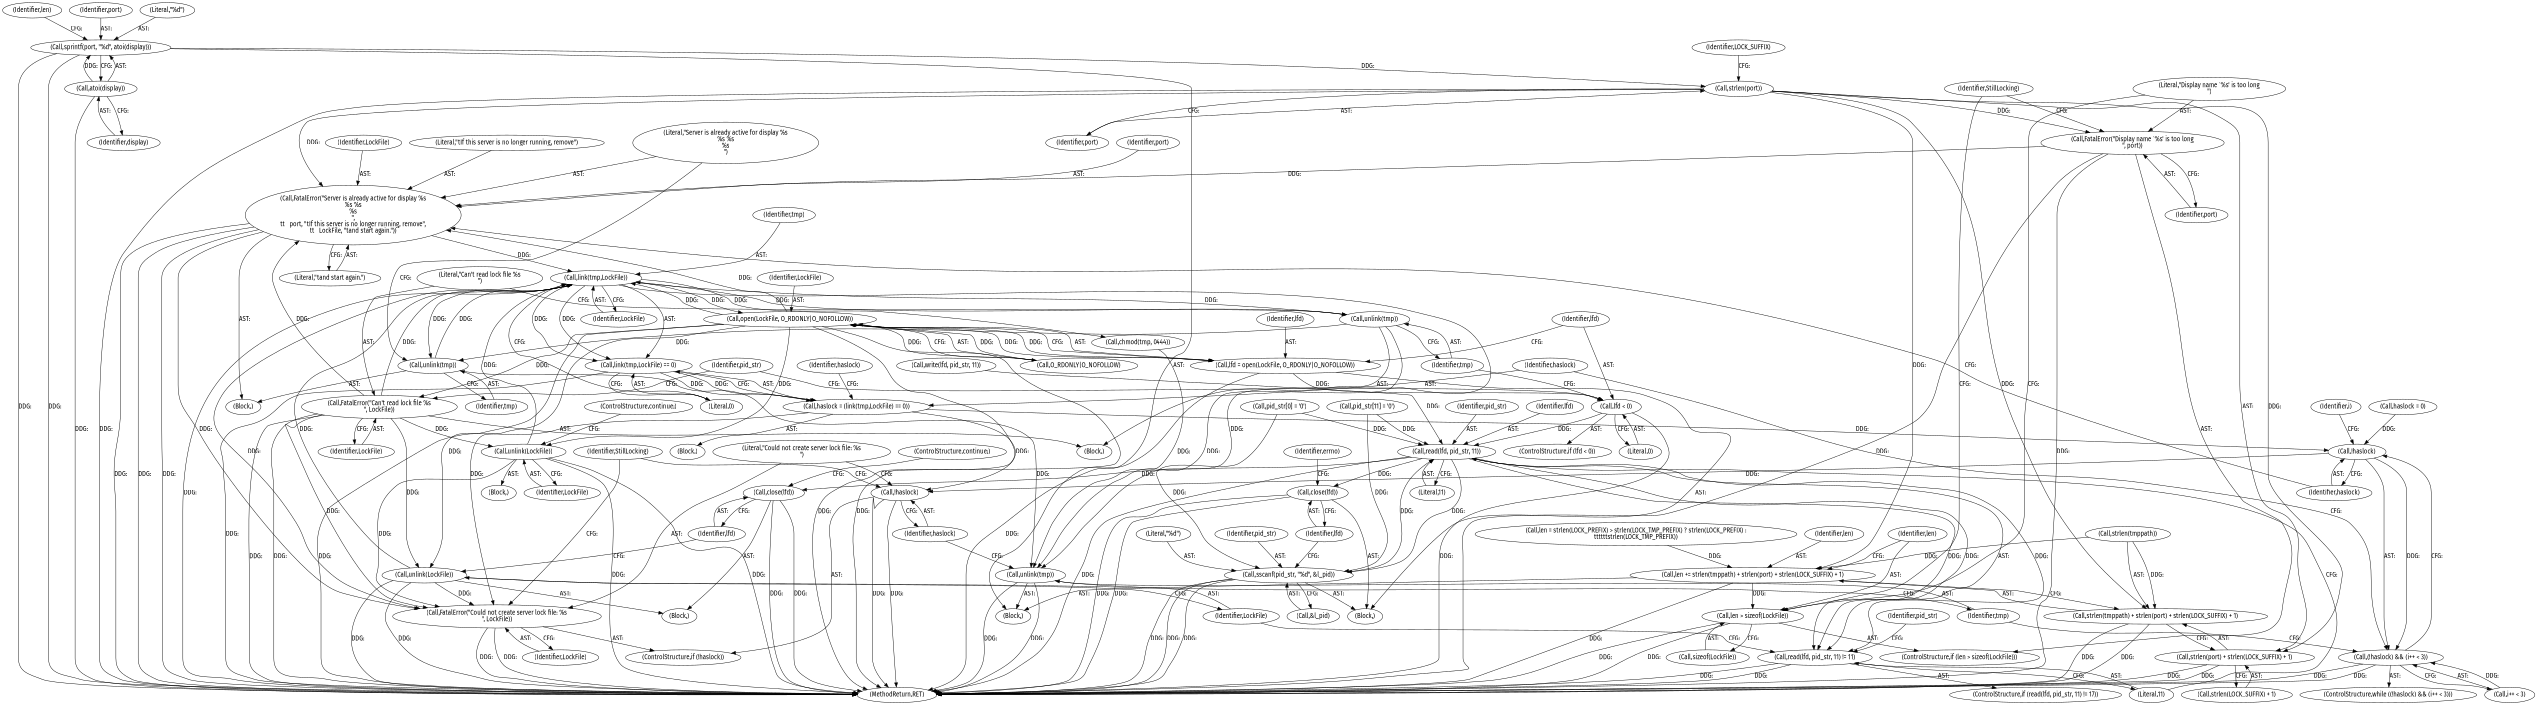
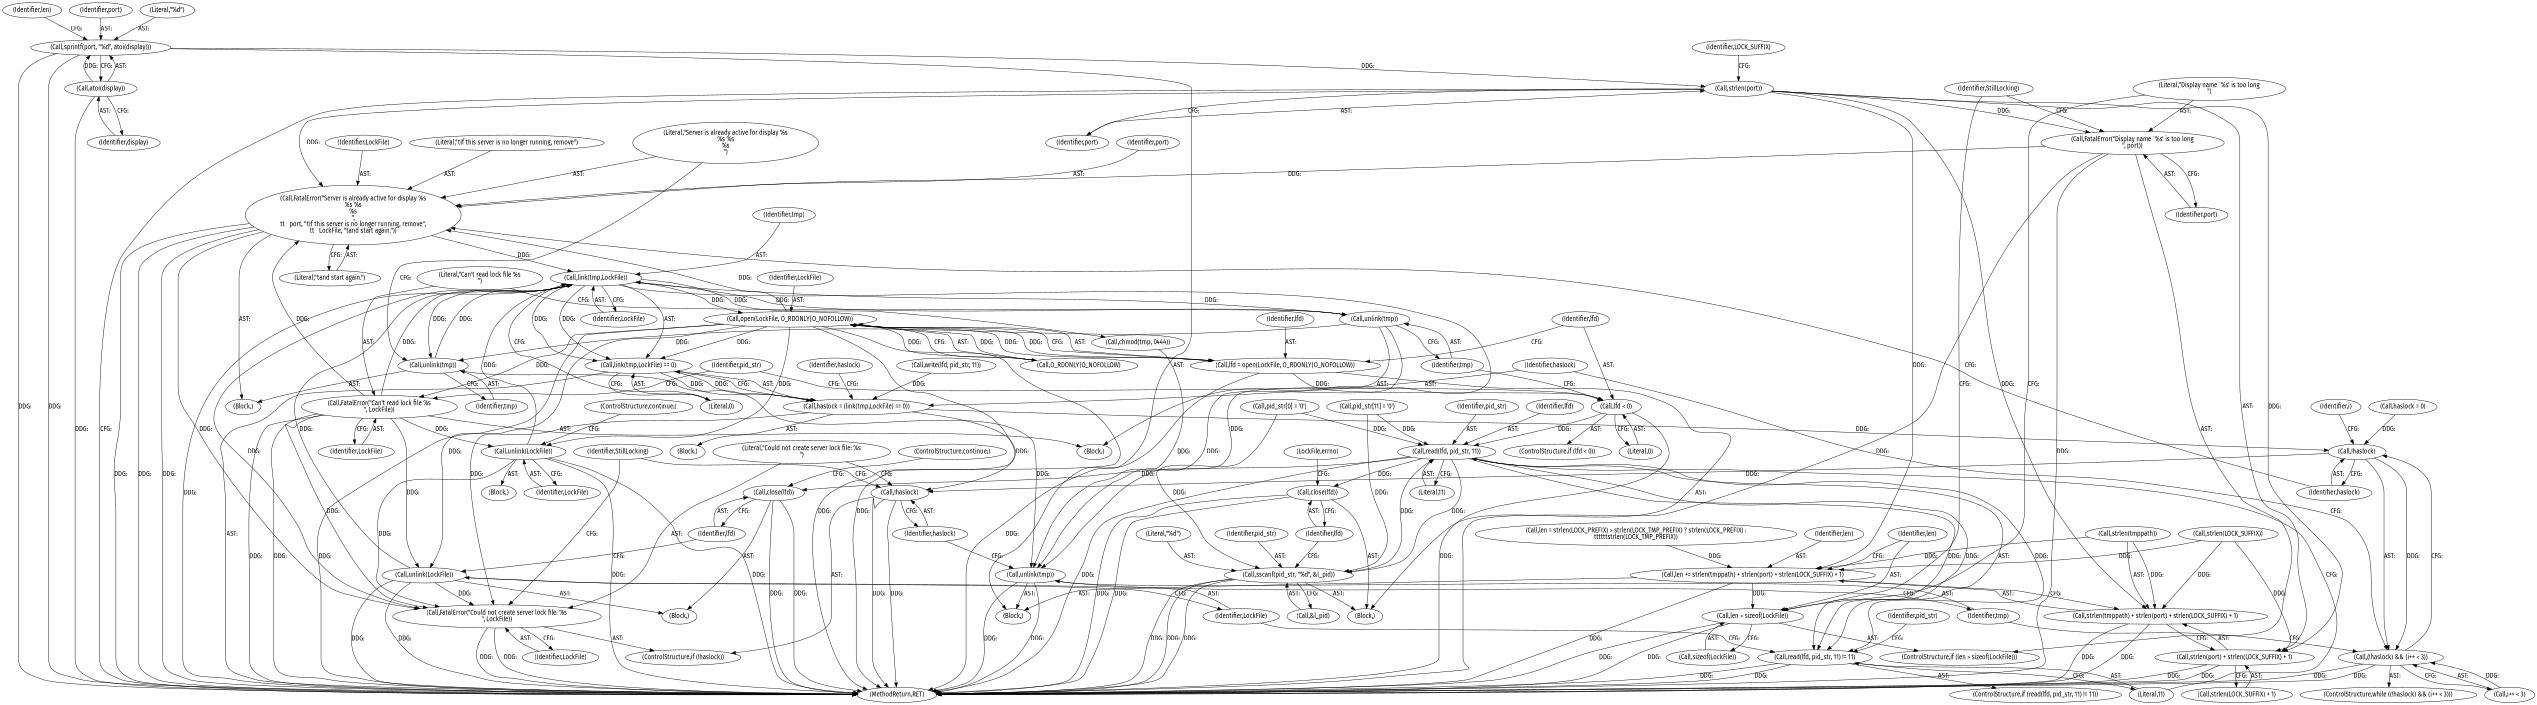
edge "(Call,open(LockFile, O_RDONLY|O_NOFOLLOW))" -> "(Call,link(tmp,LockFile))": now "(Call,open(LockFile, O_RDONLY|O_NOFOLLOW))" -> "(Call,link(tmp,LockFile) == 0)"
edge "(Call,write(lfd, pid_str, 11))" -> "(Call,read(lfd, pid_str, 11))": now "(Call,write(lfd, pid_str, 11))" -> "(Call,haslock = (link(tmp,LockFile) == 0))"
edge "(Call,strlen(port))" -> "(MethodReturn,RET)": label "DDG: " -> "CFG: "
node "(Identifier,errno)": label "(Identifier,errno)" -> "(LockFile,errno)"
edge "(Call,link(tmp,LockFile) == 0)" -> "(MethodReturn,RET)": label "DDG: " -> "AST: "
node "(Call,strlen(LOCK_SUFFIX))": added
node "(ControlStructure,if (read(lfd, pid_str, 11) != 17))": label "(ControlStructure,if (read(lfd, pid_str, 11) != 17))" -> "(ControlStructure,if (read(lfd, pid_str, 11) != 11))"
